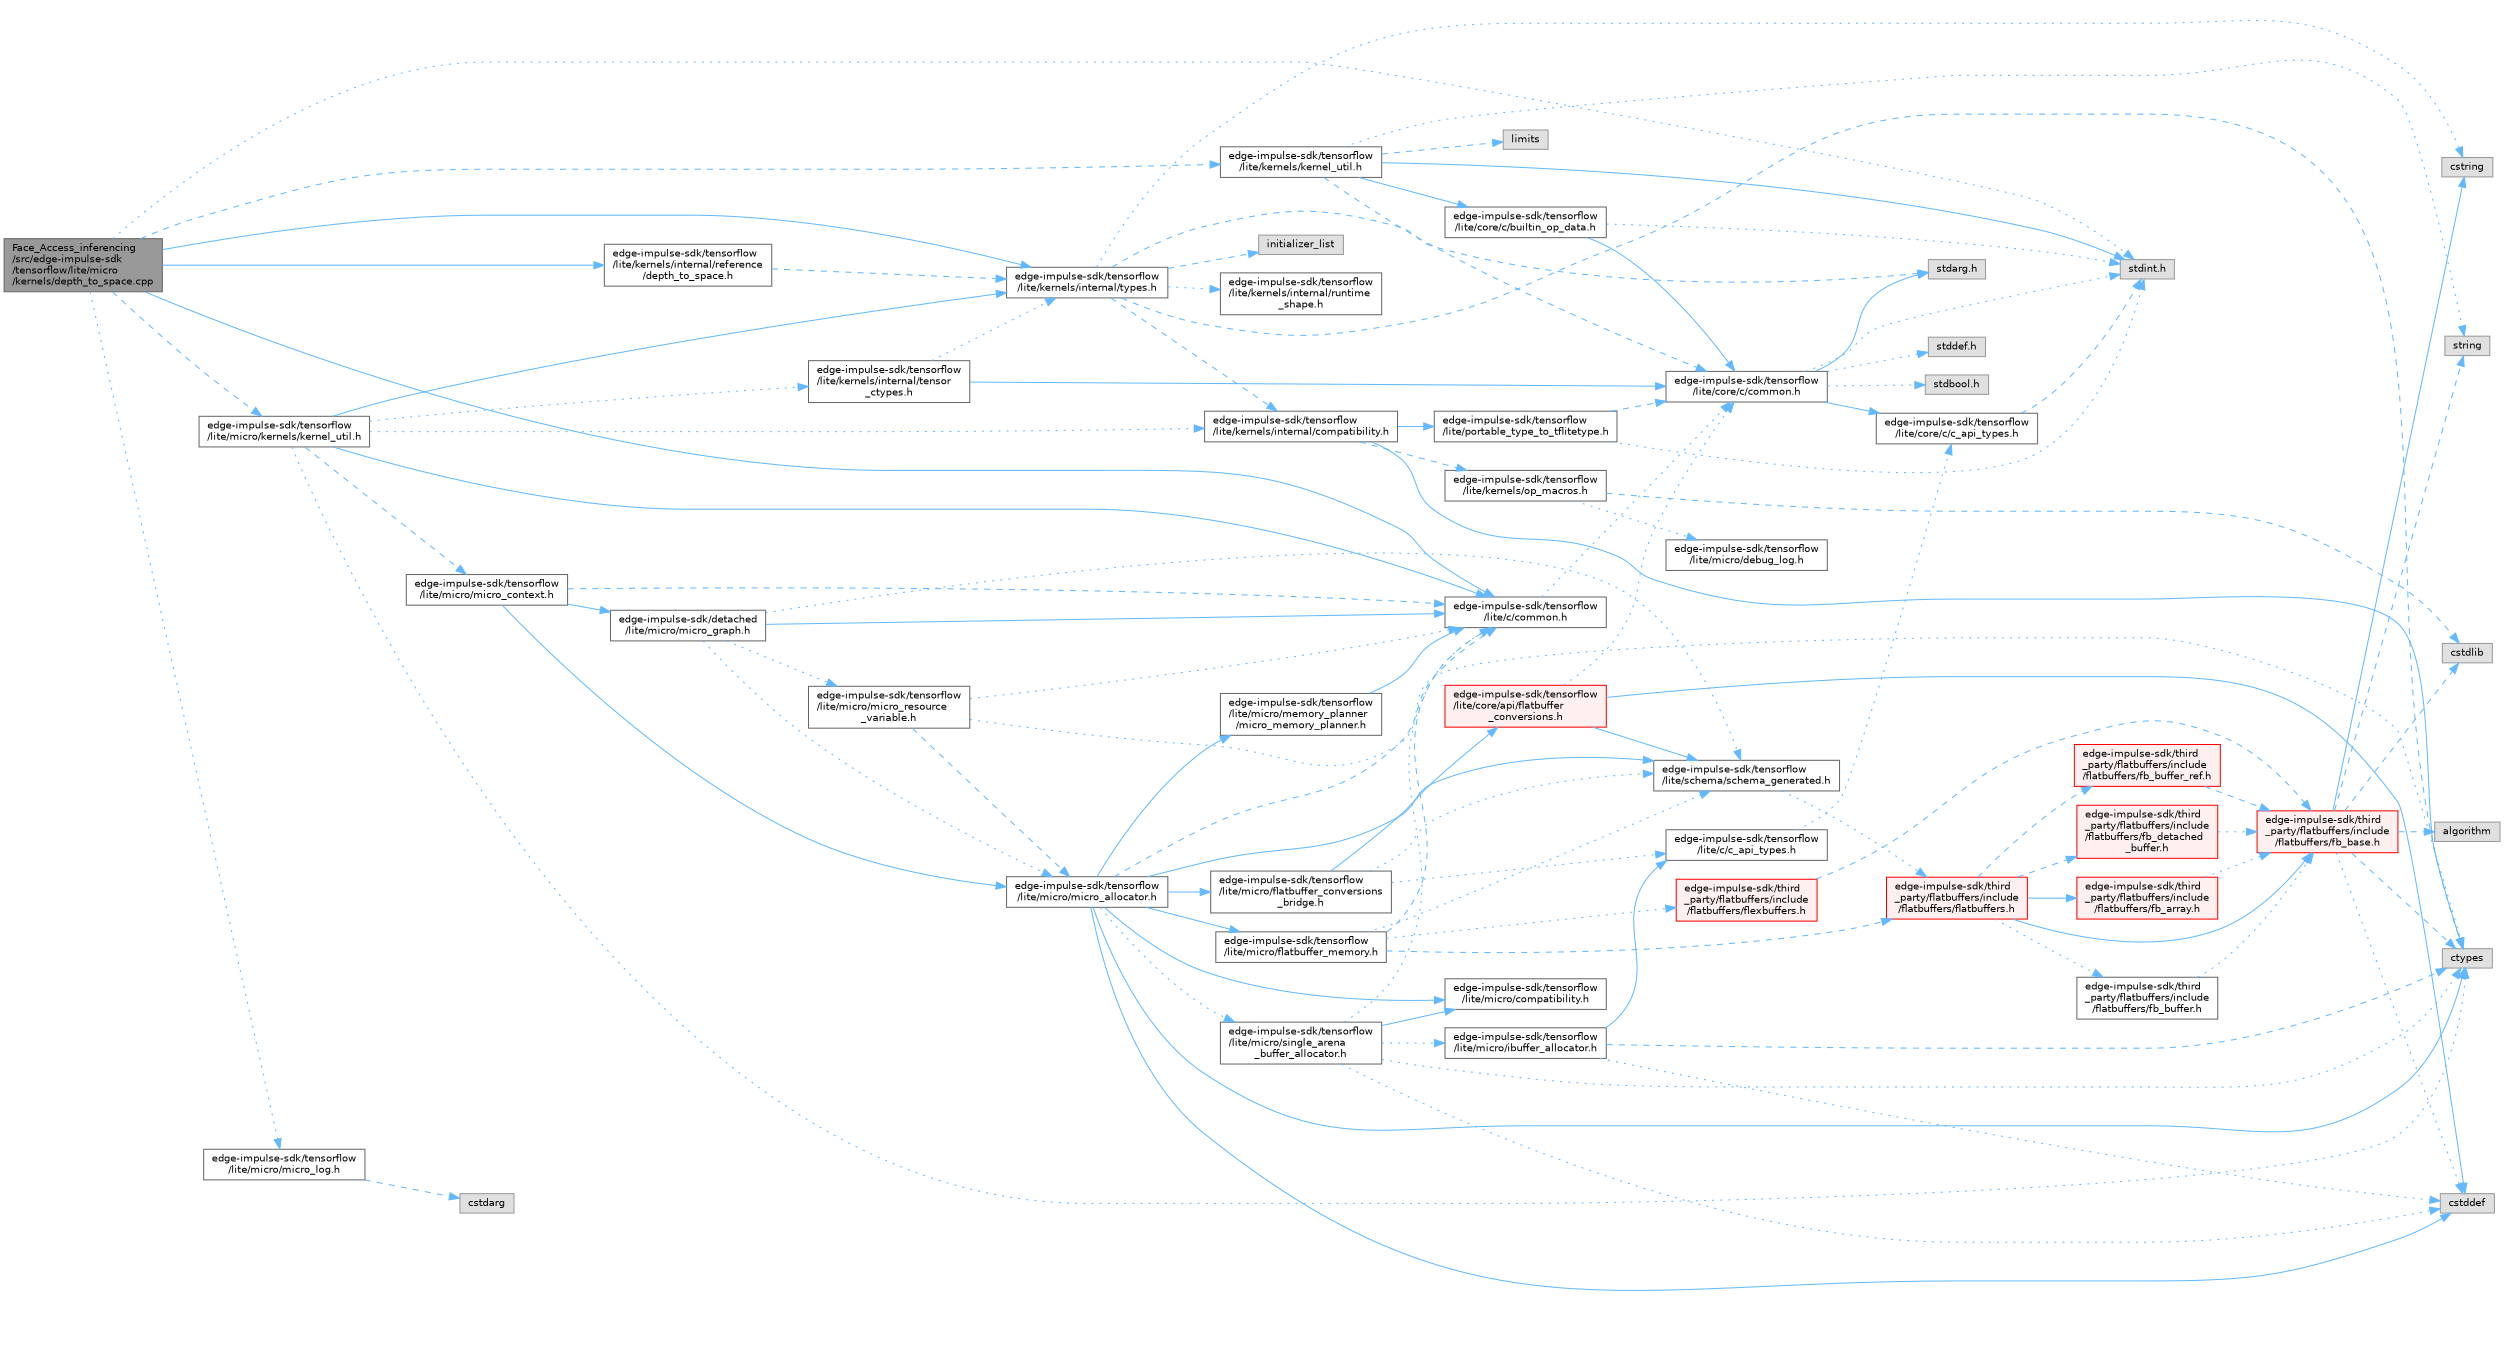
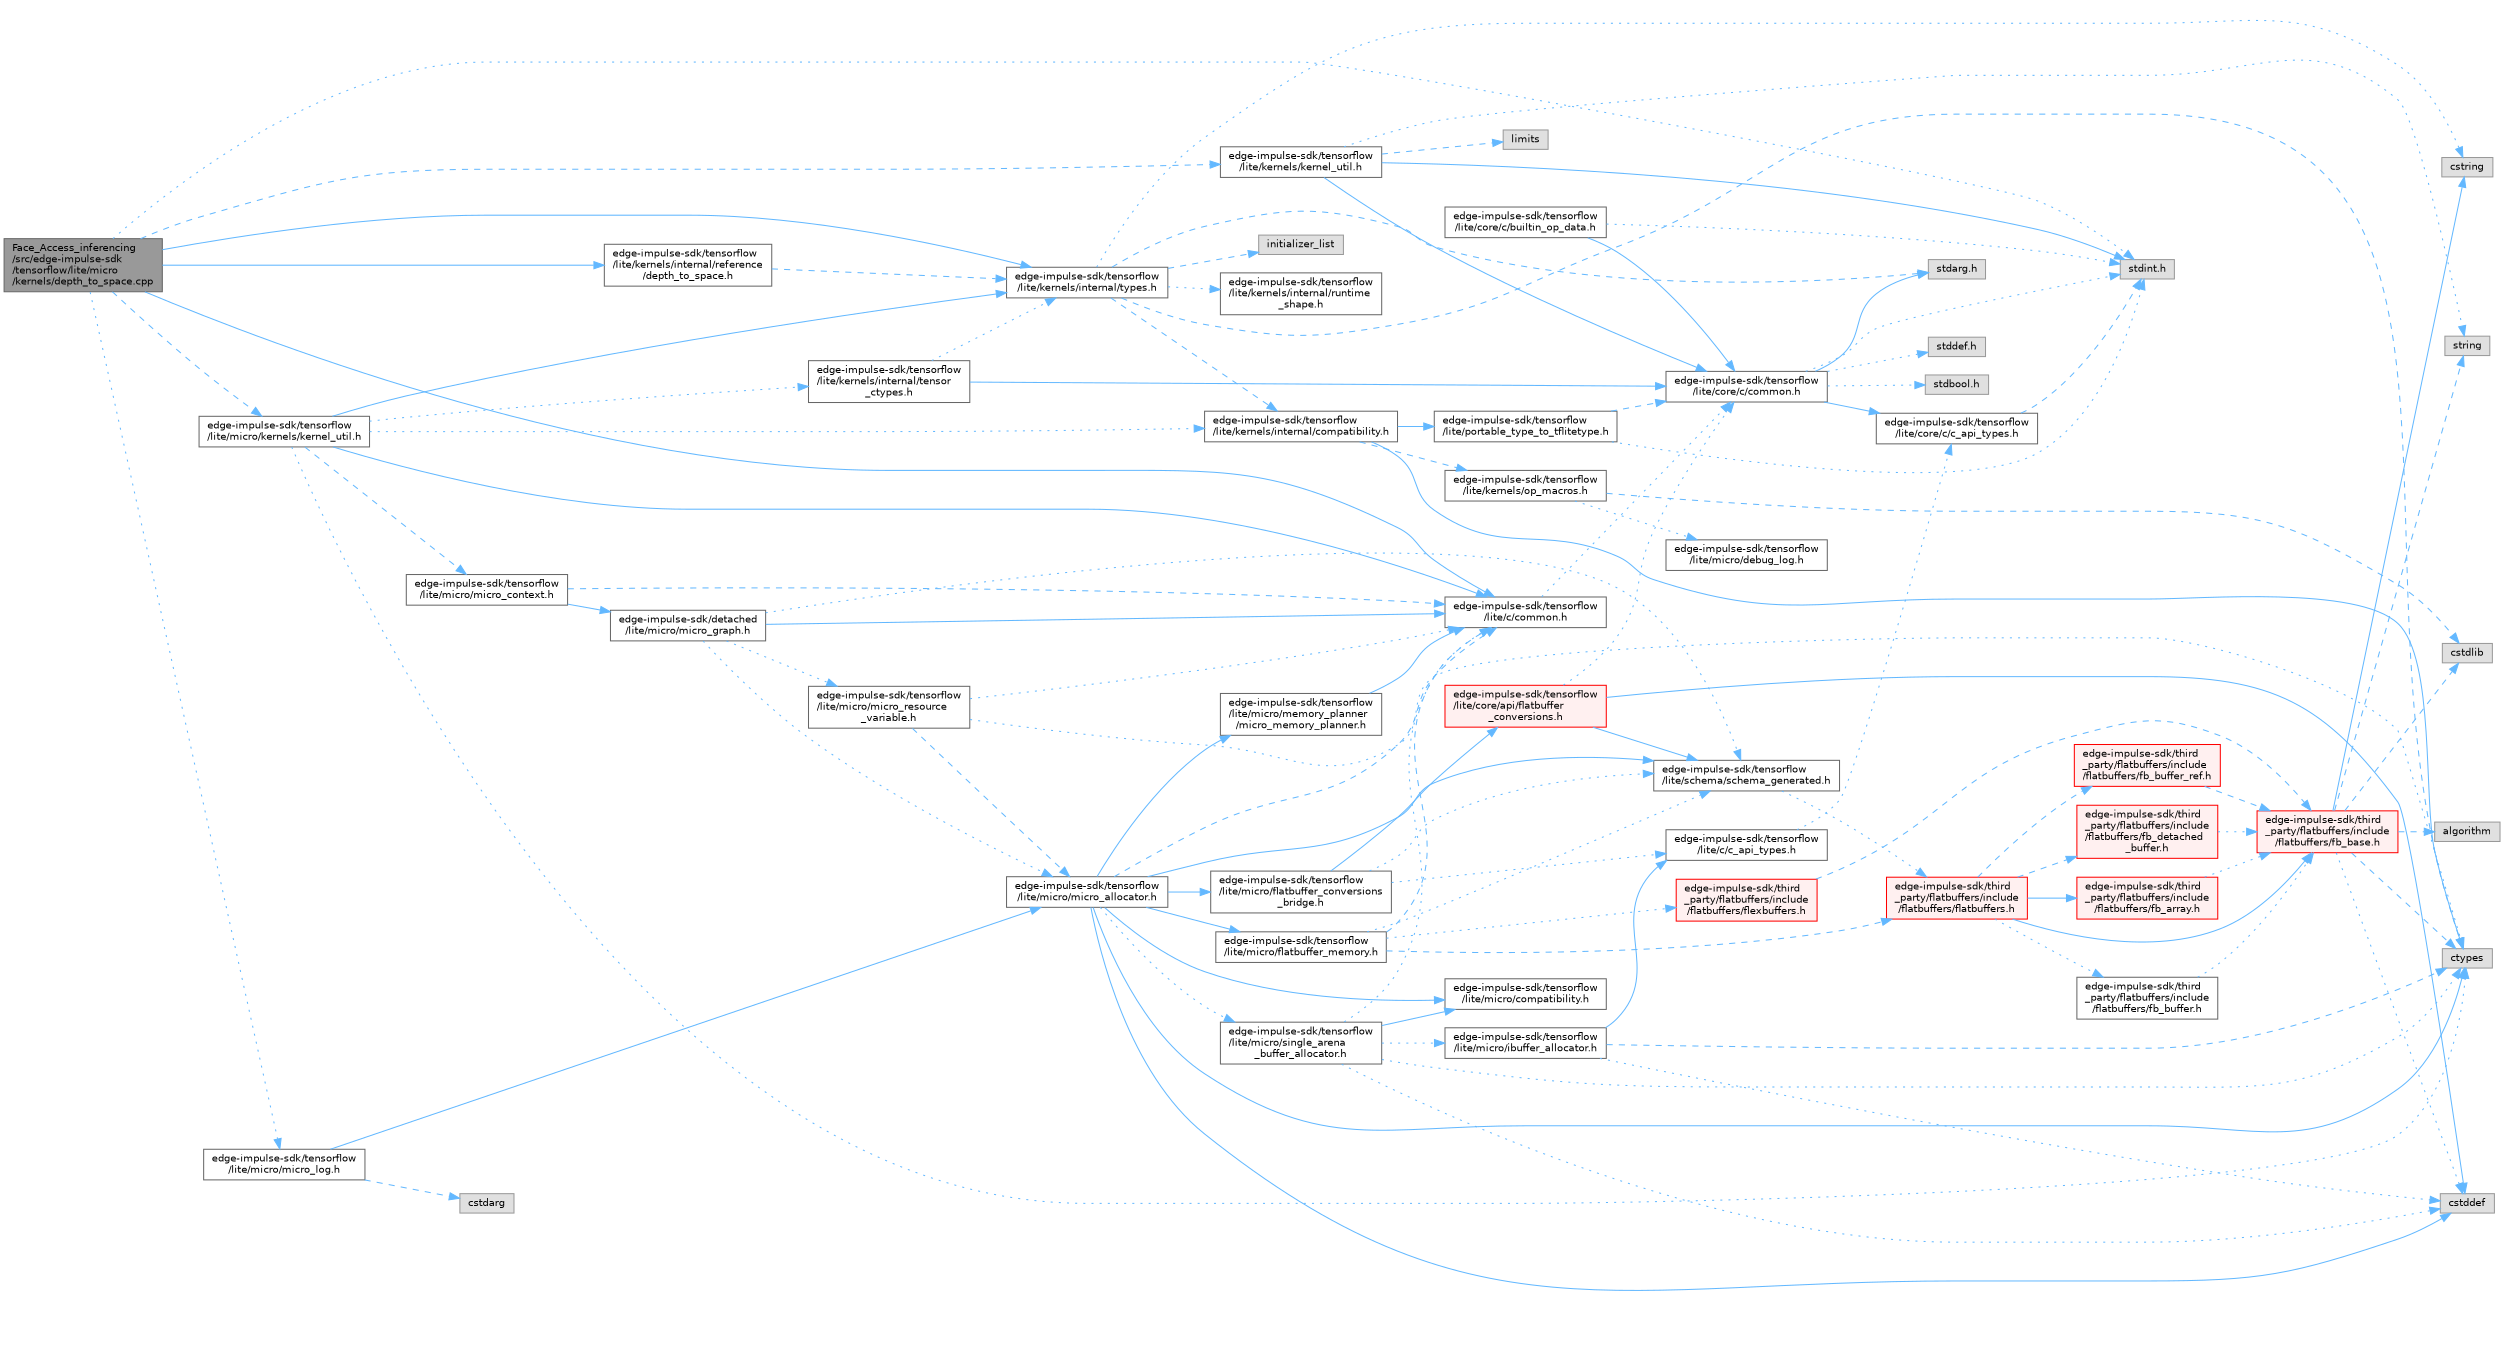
edge "edge-impulse-sdk/tensorflow /lite/kernels/kernel_util.h" -> "edge-impulse-sdk/tensorflow /lite/core/c/builtin_op_data.h": removed
edge "edge-impulse-sdk/tensorflow /lite/kernels/kernel_util.h" -> "edge-impulse-sdk/tensorflow /lite/core/c/common.h": style dashed -> solid
edge "edge-impulse-sdk/tensorflow /lite/micro/micro_context.h" -> "edge-impulse-sdk/tensorflow /lite/micro/micro_allocator.h": now "edge-impulse-sdk/tensorflow /lite/micro/micro_log.h" -> "edge-impulse-sdk/tensorflow /lite/micro/micro_allocator.h"
